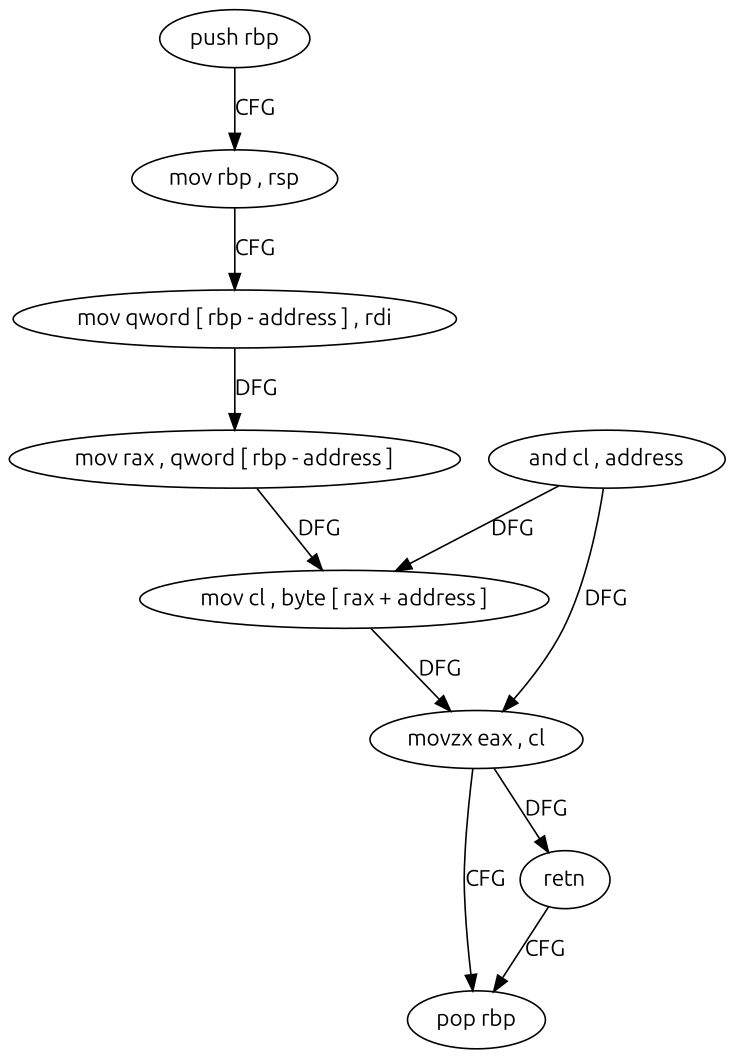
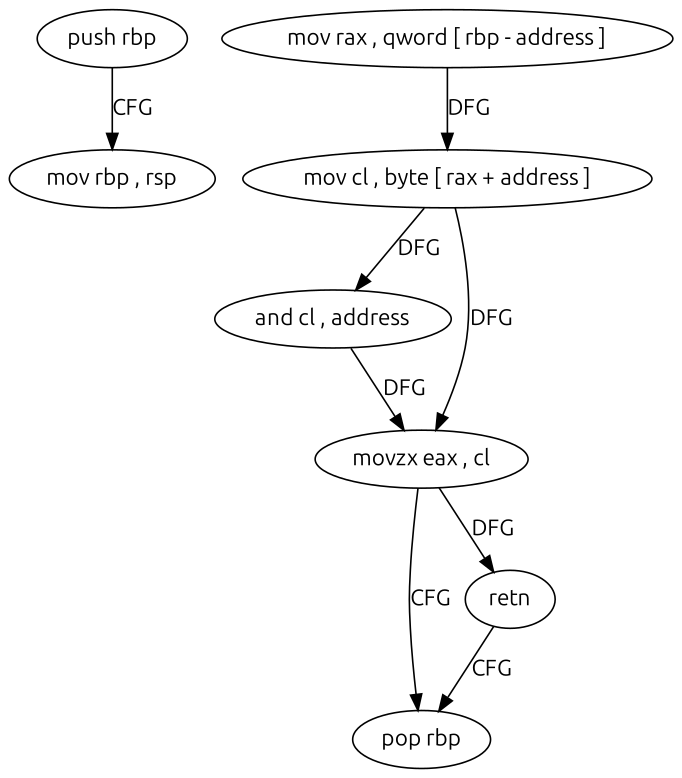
node "mov qword [ rbp - address ] , rdi": removed
edge "and cl , address" -> "mov cl , byte [ rax + address ]": reversed
